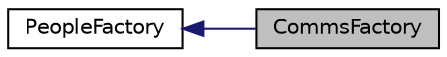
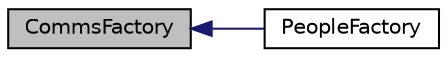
edge "CommsFactory" -> "PeopleFactory": reversed
